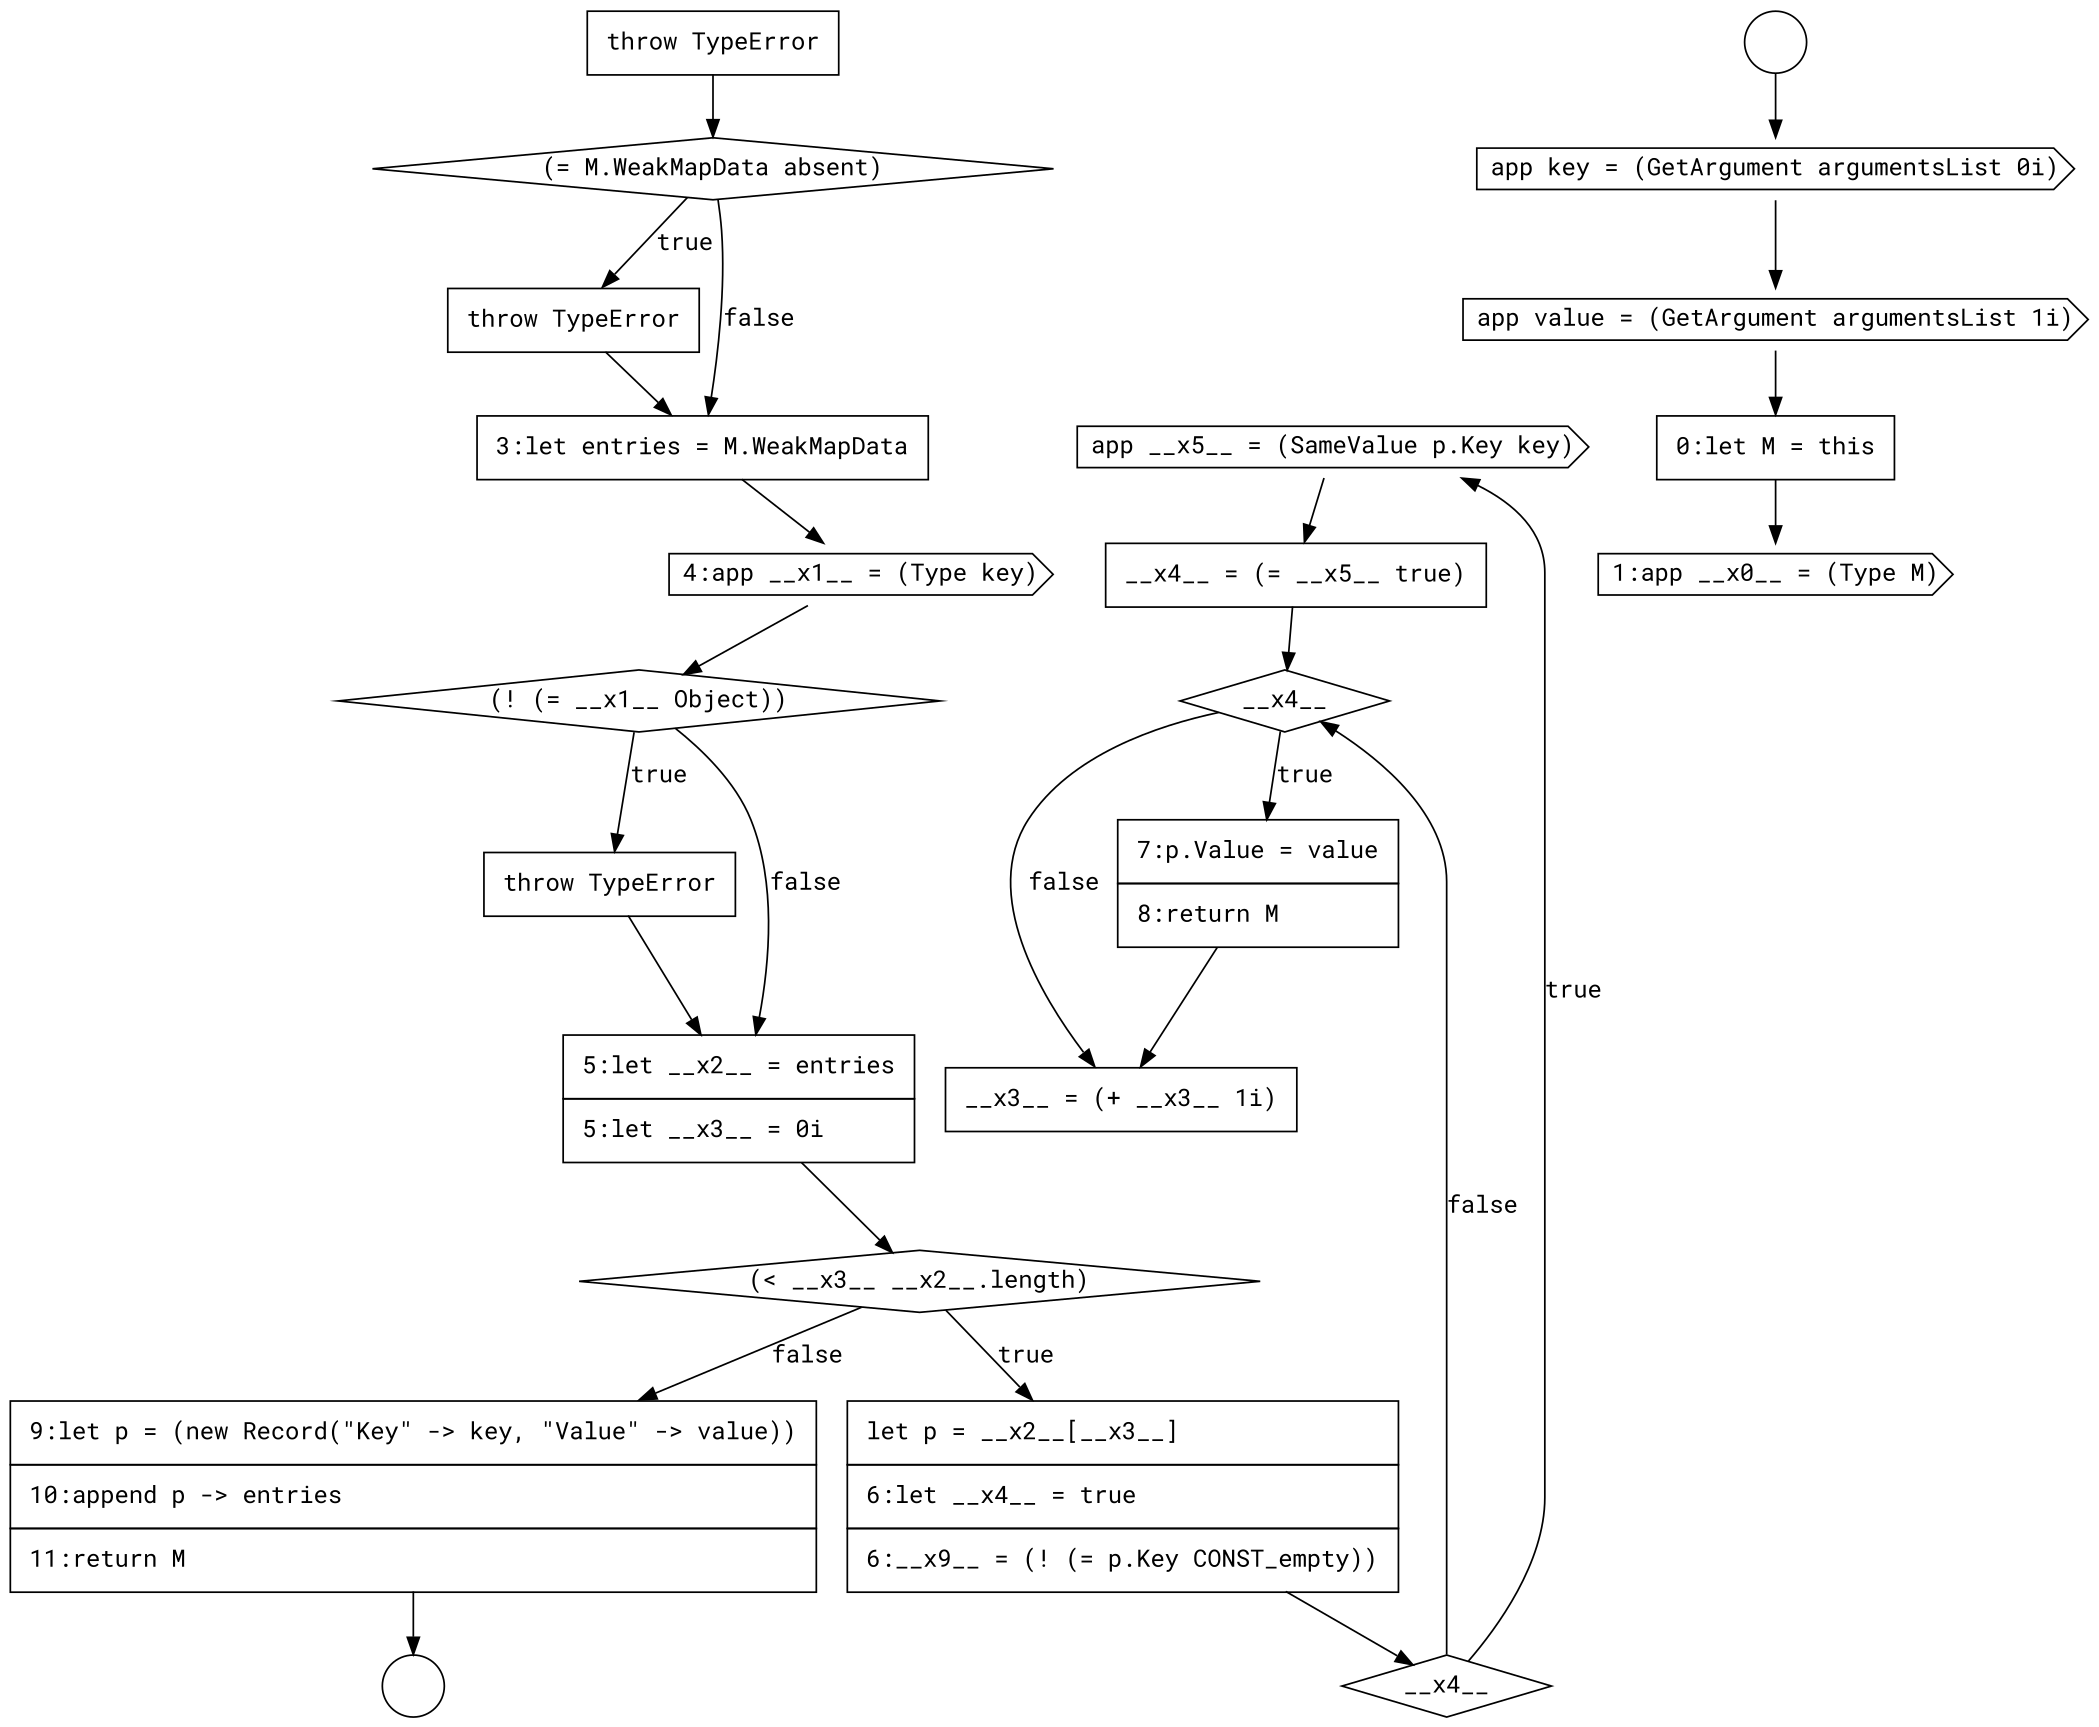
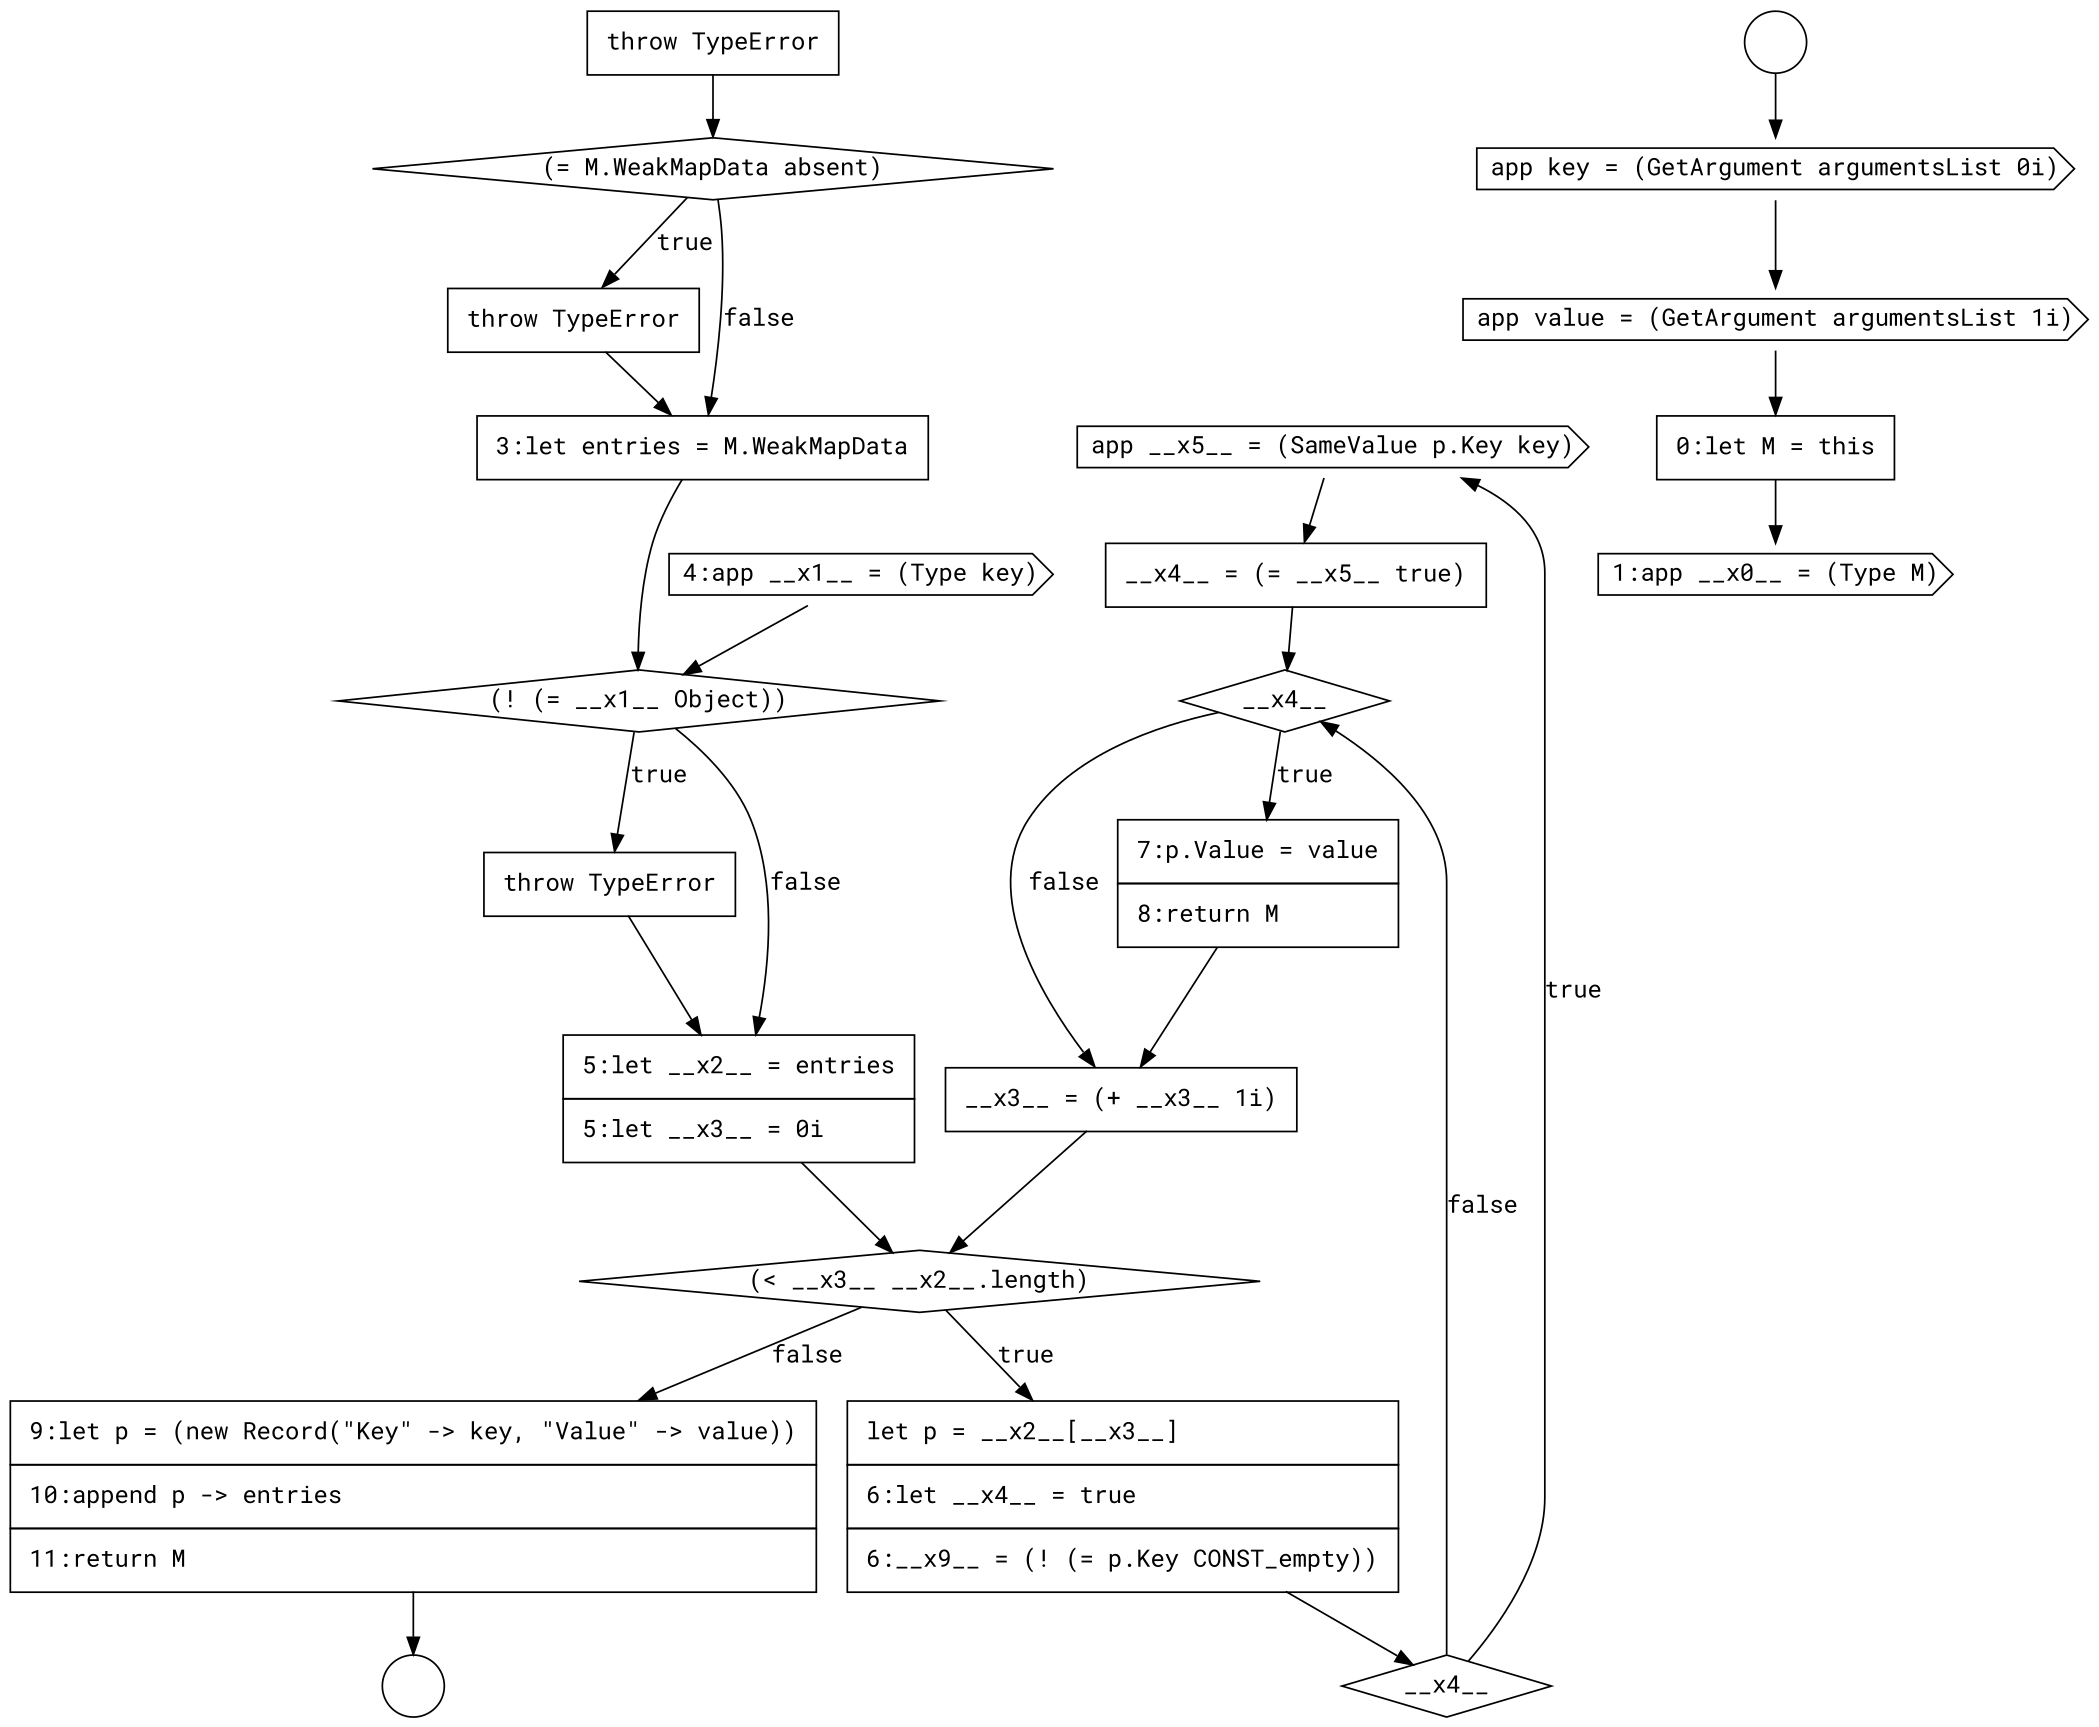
edge "3:let entries = M.WeakMapData" -> "4:app __x1__ = (Type key)": now "3:let entries = M.WeakMapData" -> "(! (= __x1__ Object))"
edge "__x3__ = (+ __x3__ 1i)" -> "(< __x3__ __x2__.length)": added
